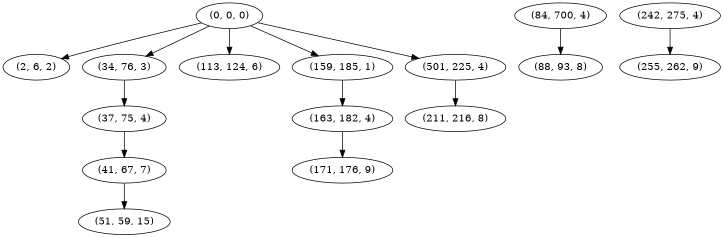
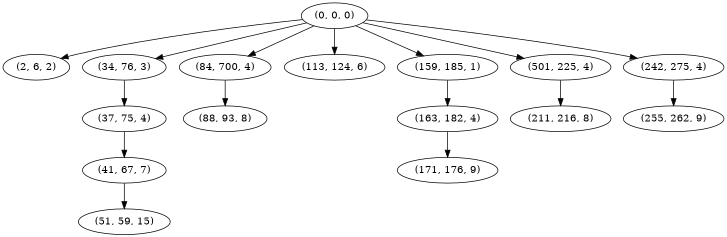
edge "(0, 0, 0)" -> "(242, 275, 4)": added
edge "(0, 0, 0)" -> "(84, 700, 4)": added
